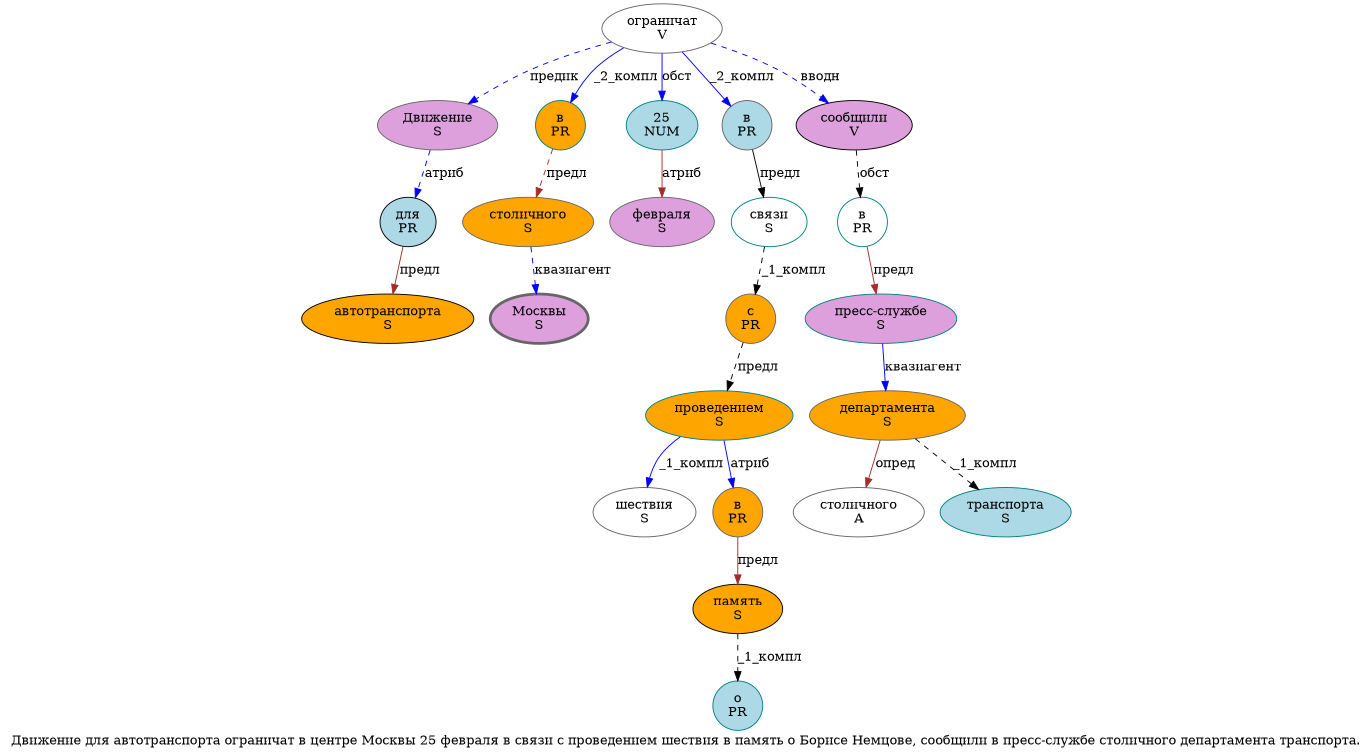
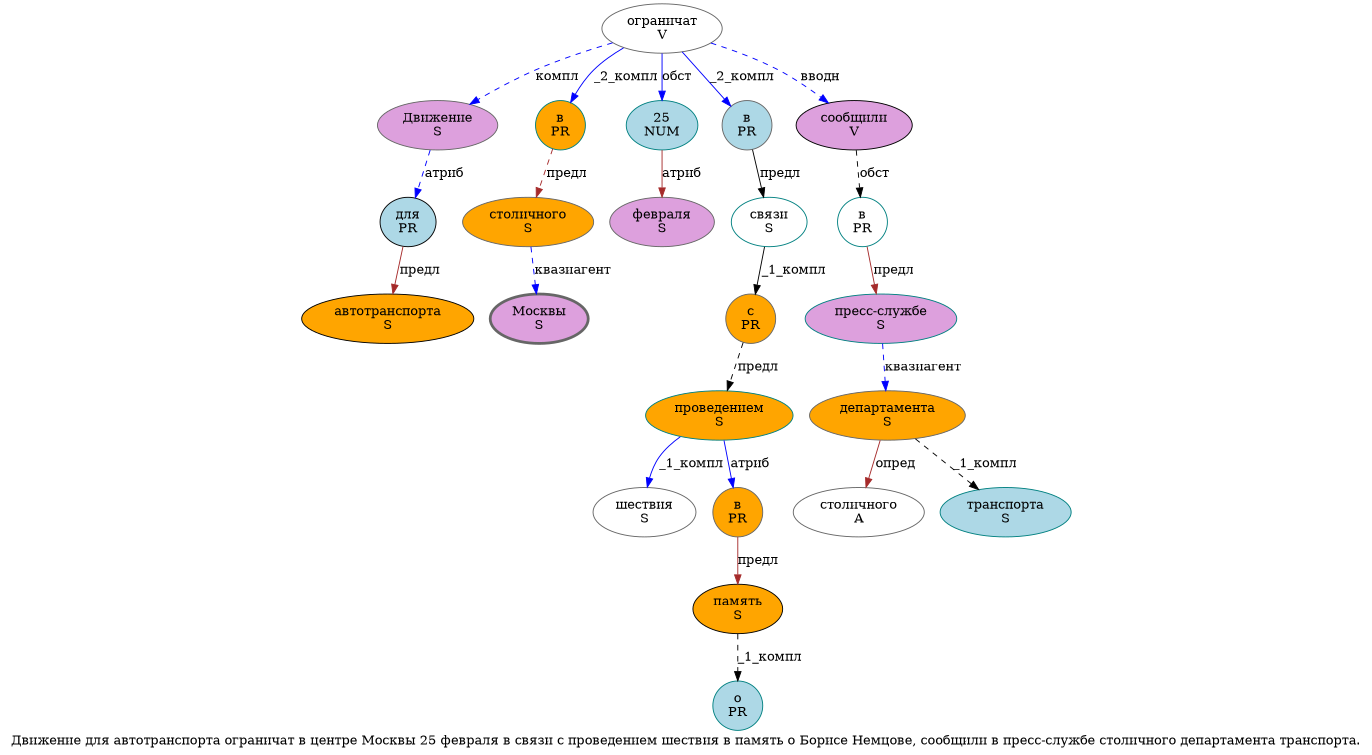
edge "ограничат V" -> "Движение S": label "предик" -> "компл"
edge "связи S" -> "с PR": style dashed -> solid
edge "пресс-службе S" -> "департамента S": style solid -> dashed
